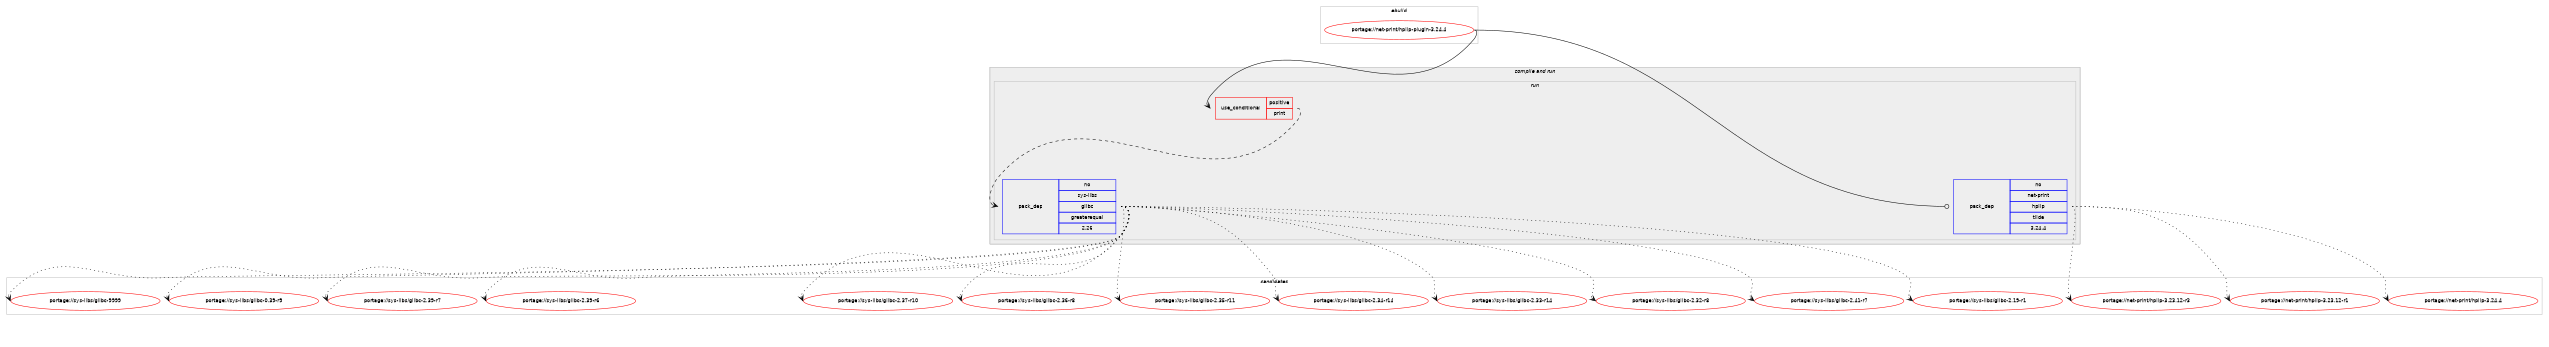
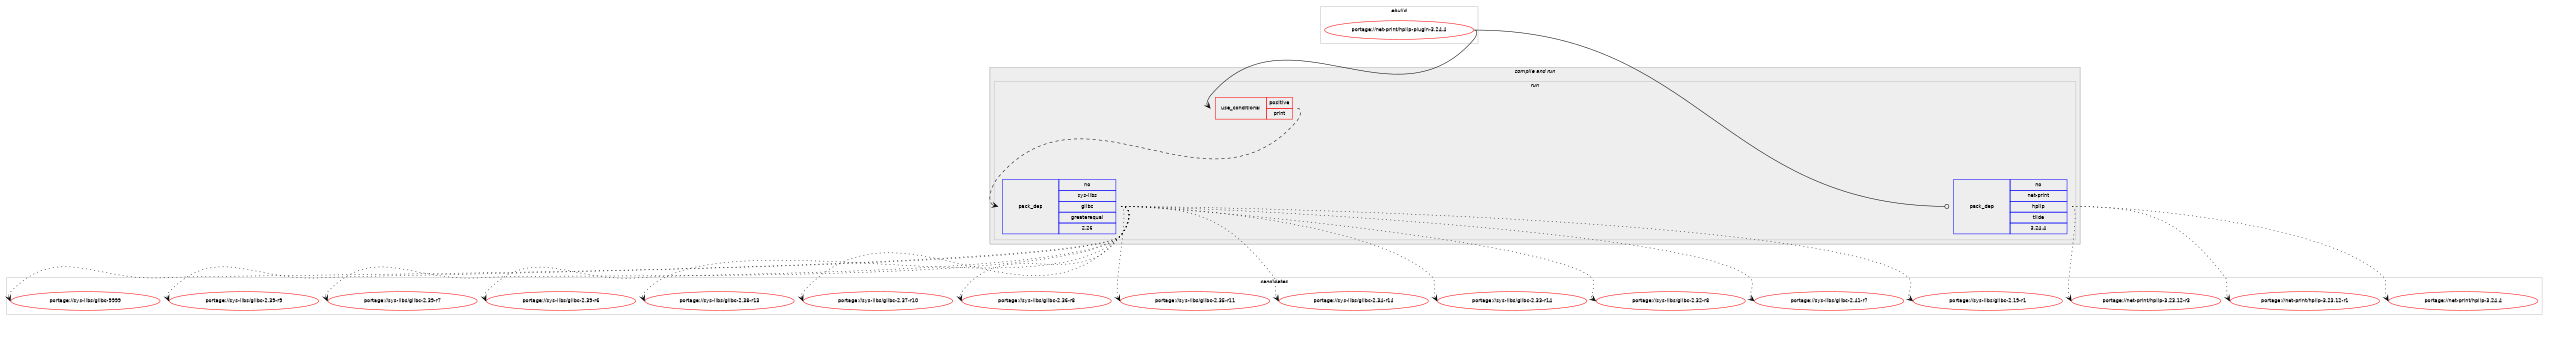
node "portage://sys-libs/glibc-0.39-r9": label "portage://sys-libs/glibc-0.39-r9" -> "portage://sys-libs/glibc-2.39-r9"
node "portage://sys-libs/glibc-2.38-r13": added
